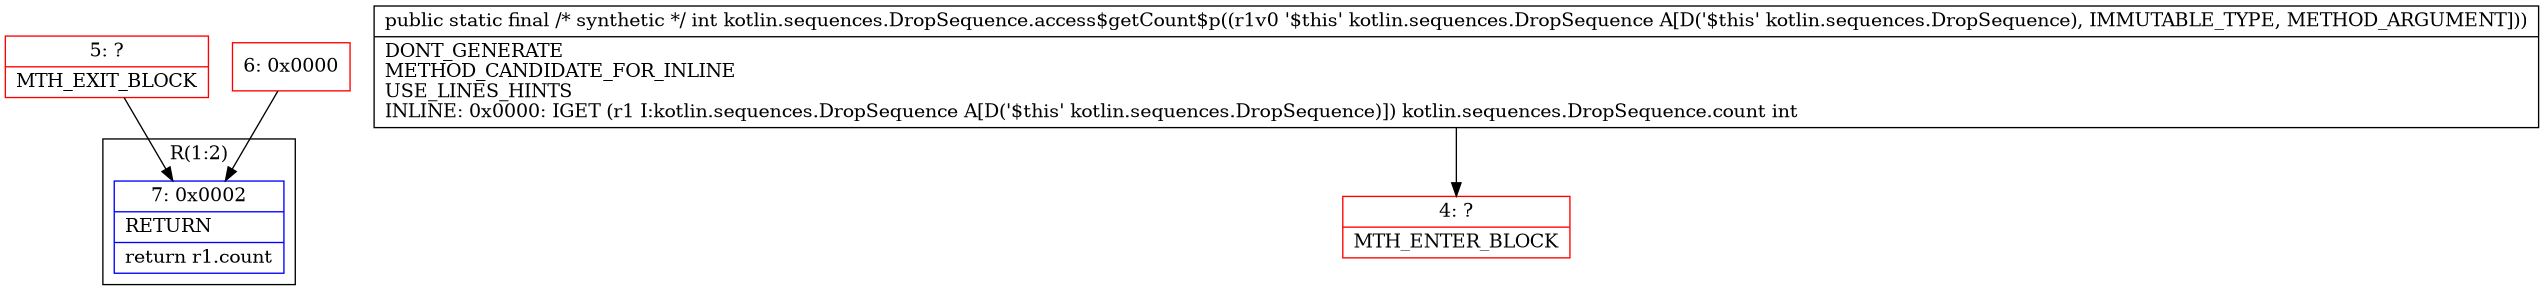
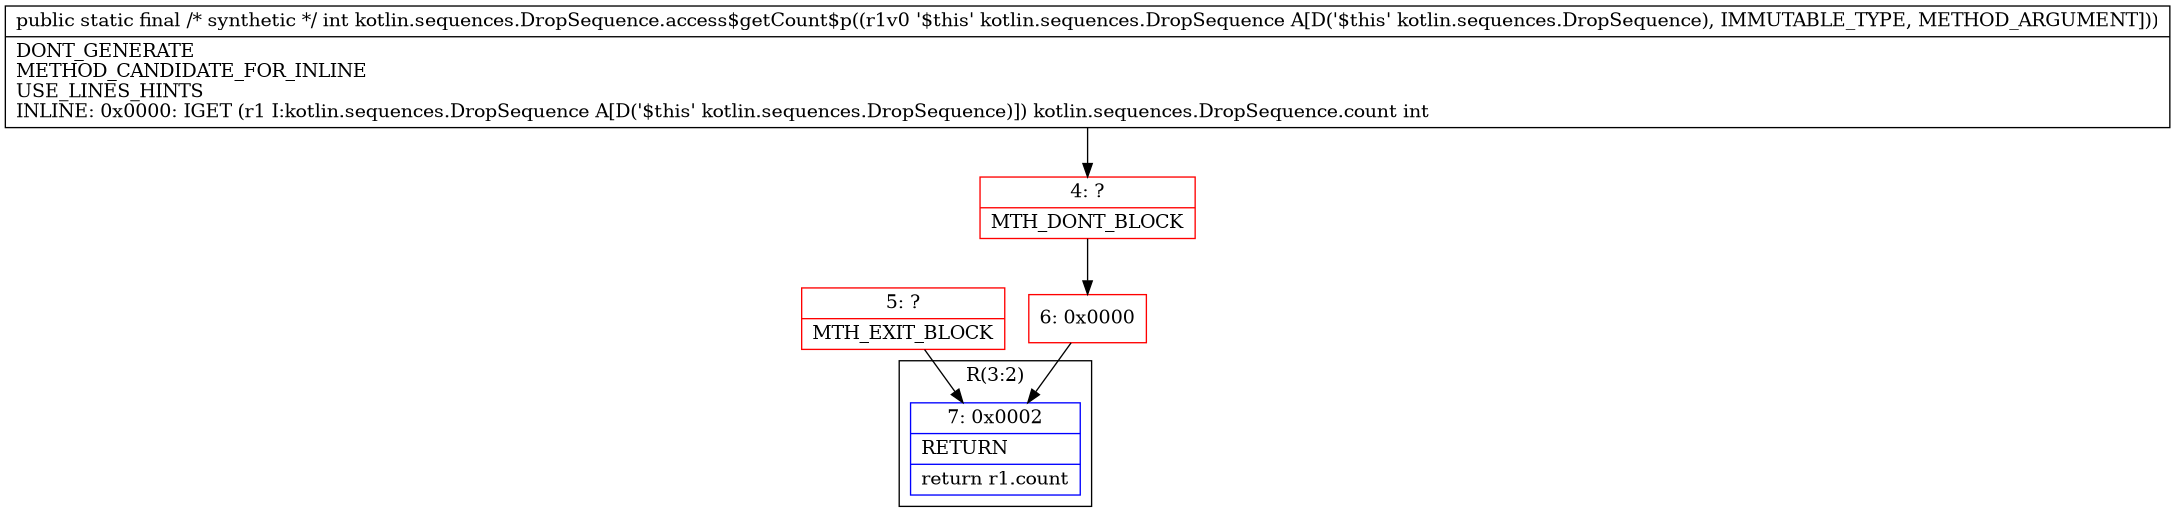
cluster "R(1:2)": label "R(1:2)" -> "R(3:2)"
node "4: ?": text "MTH_ENTER_BLOCK" -> "MTH_DONT_BLOCK"
edge "4: ?" -> "6: 0x0000": added
